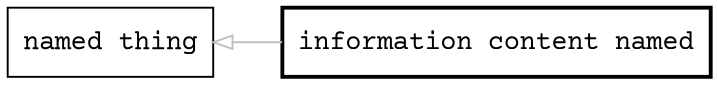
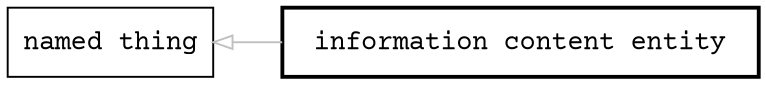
node "information content named": label "information content named" -> "information content entity"
